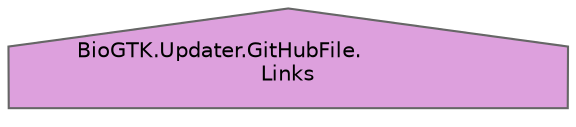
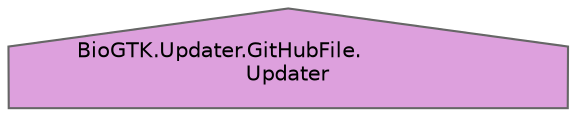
node "BioGTK.Updater.GitHubFile. Links": label "BioGTK.Updater.GitHubFile. Links" -> "BioGTK.Updater.GitHubFile. Updater"
